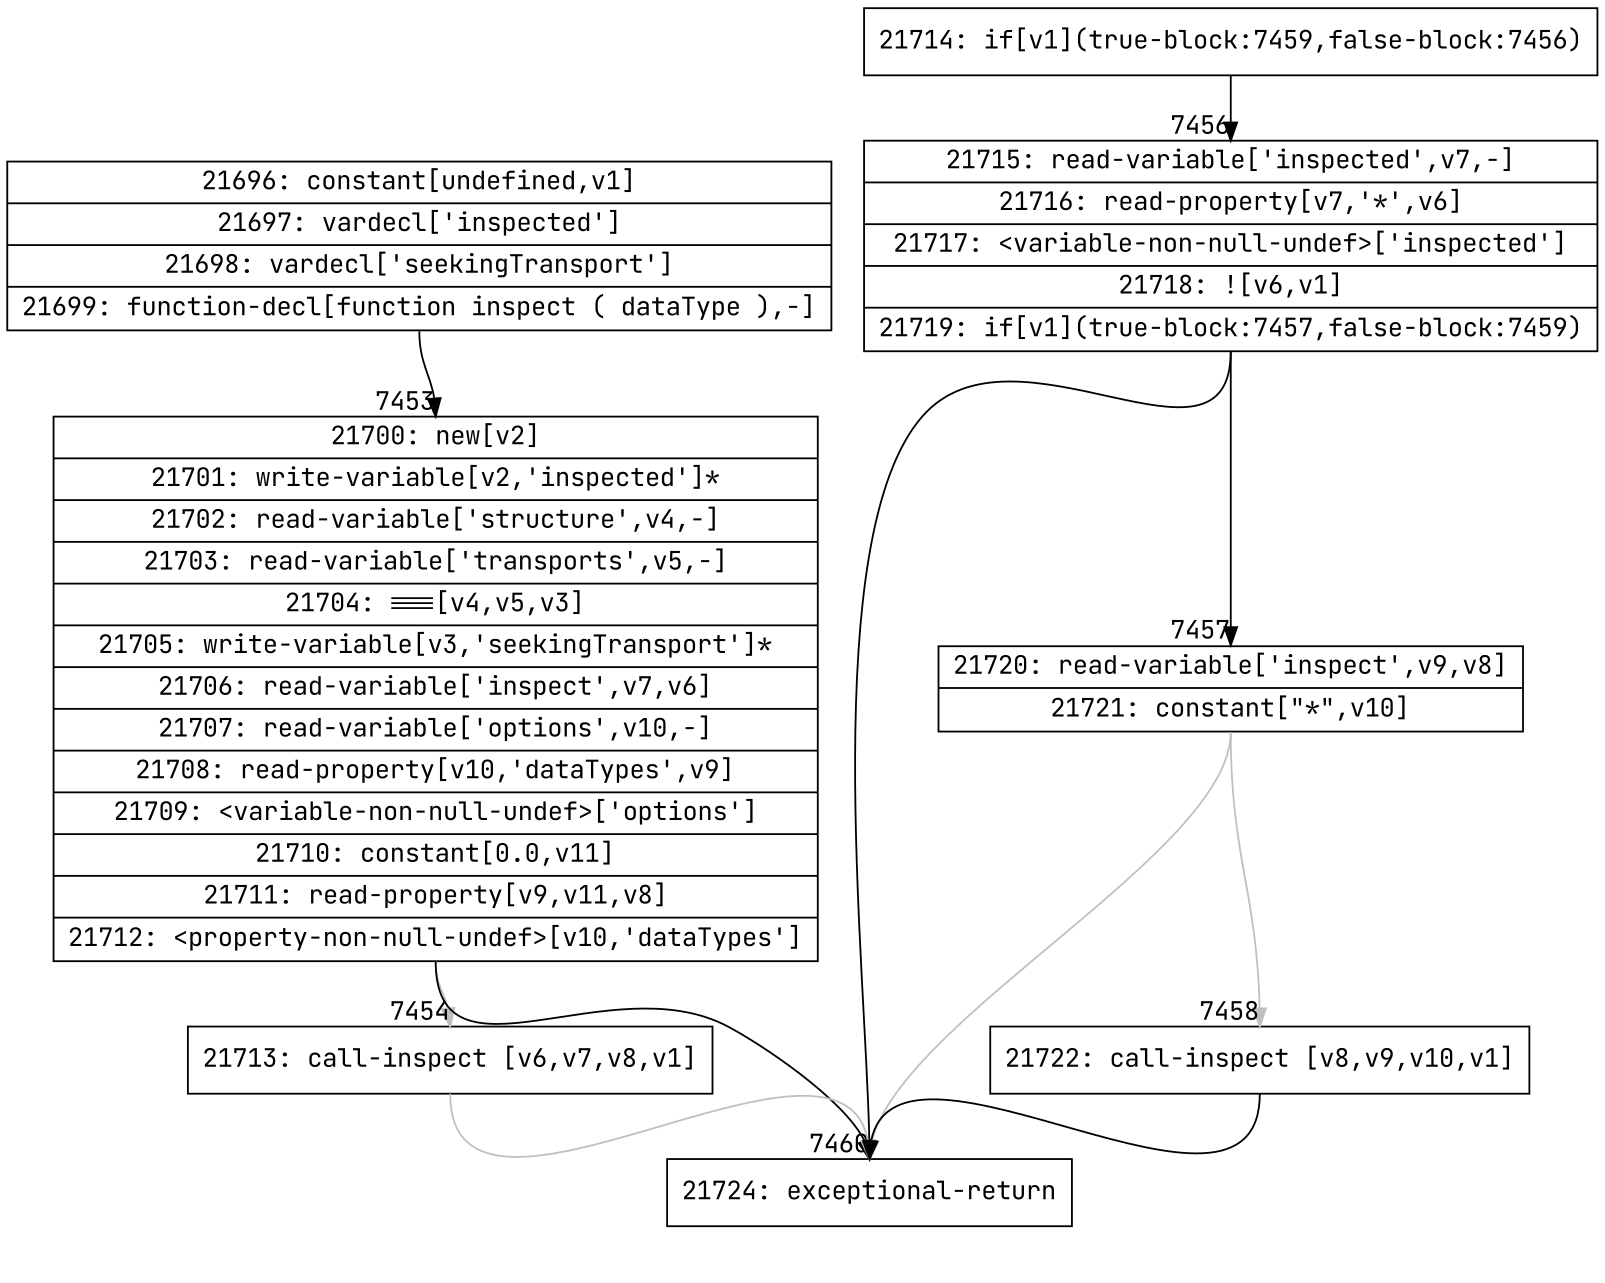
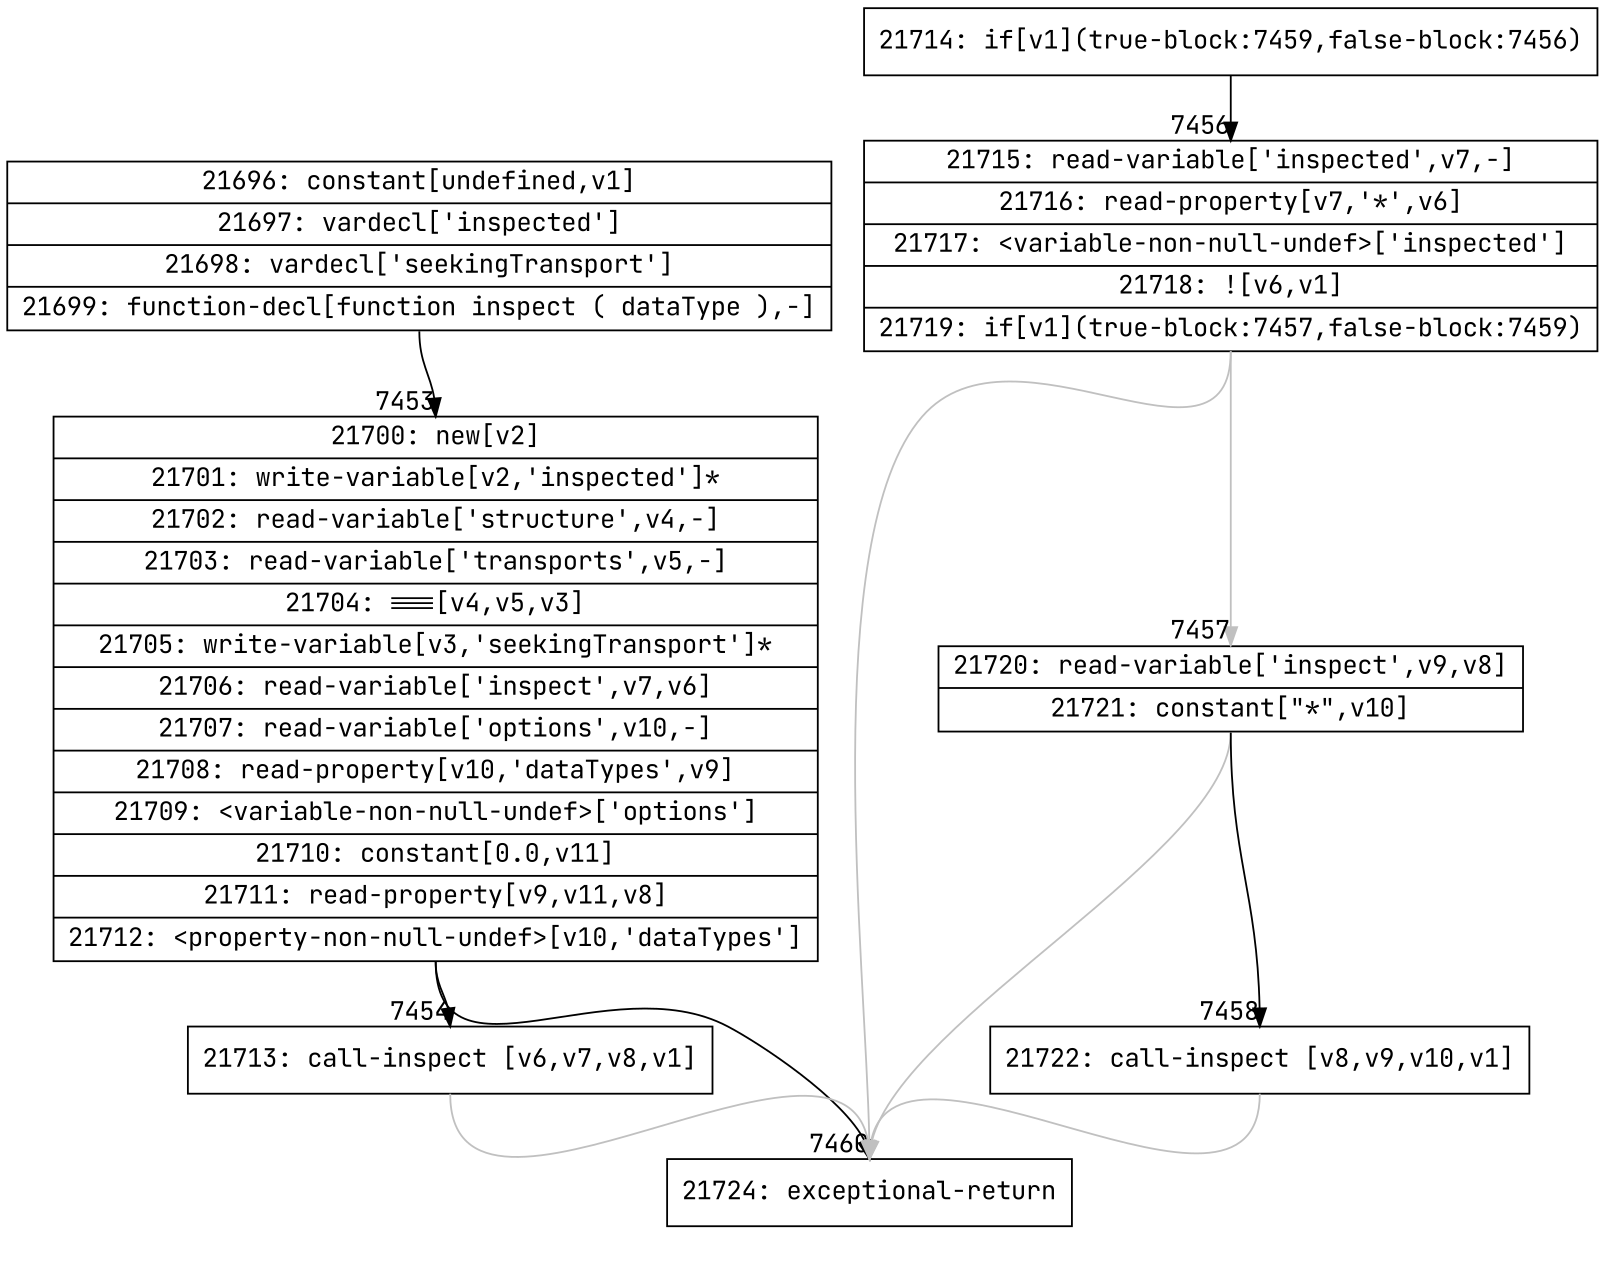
edge "21715: read-variable['inspected',v7,-]" -> "21720: read-variable['inspect',v9,v8]": color black -> gray
edge "21715: read-variable['inspected',v7,-]" -> "21724: exceptional-return": color black -> gray
edge "21720: read-variable['inspect',v9,v8]" -> "21722: call-inspect [v8,v9,v10,v1]": color gray -> black
edge "21700: new[v2]" -> "21713: call-inspect [v6,v7,v8,v1]": color gray -> black
edge "21722: call-inspect [v8,v9,v10,v1]" -> "21724: exceptional-return": color black -> gray
